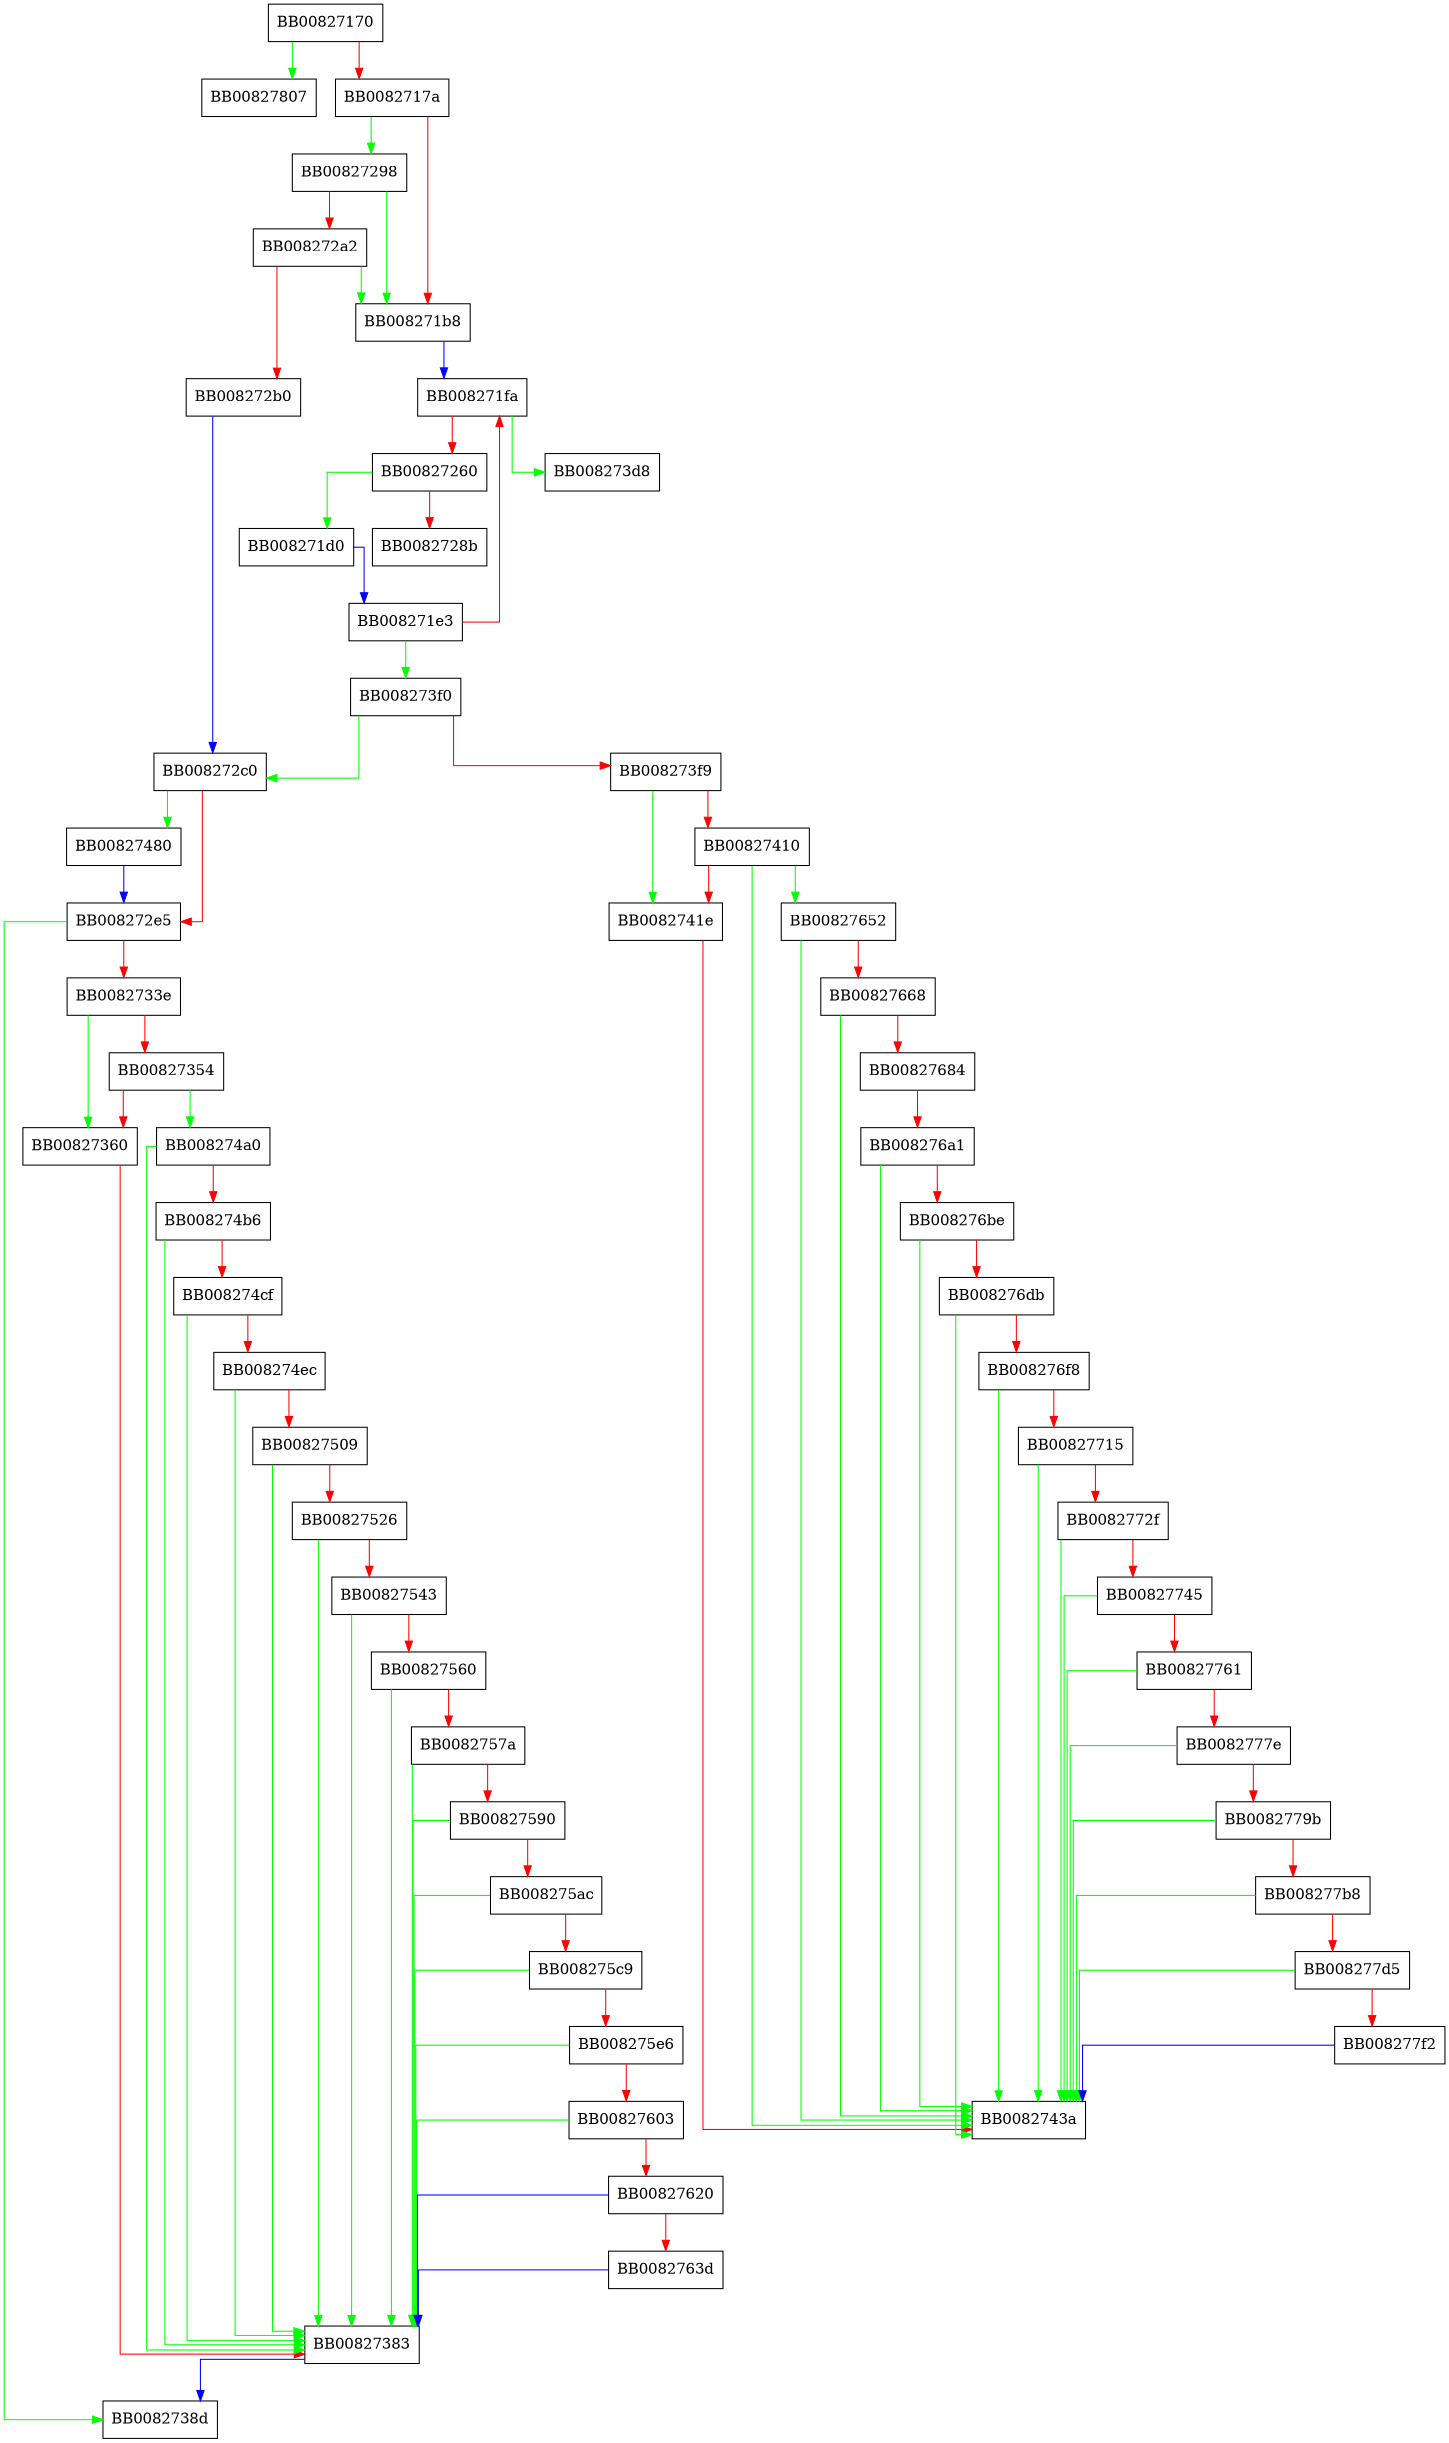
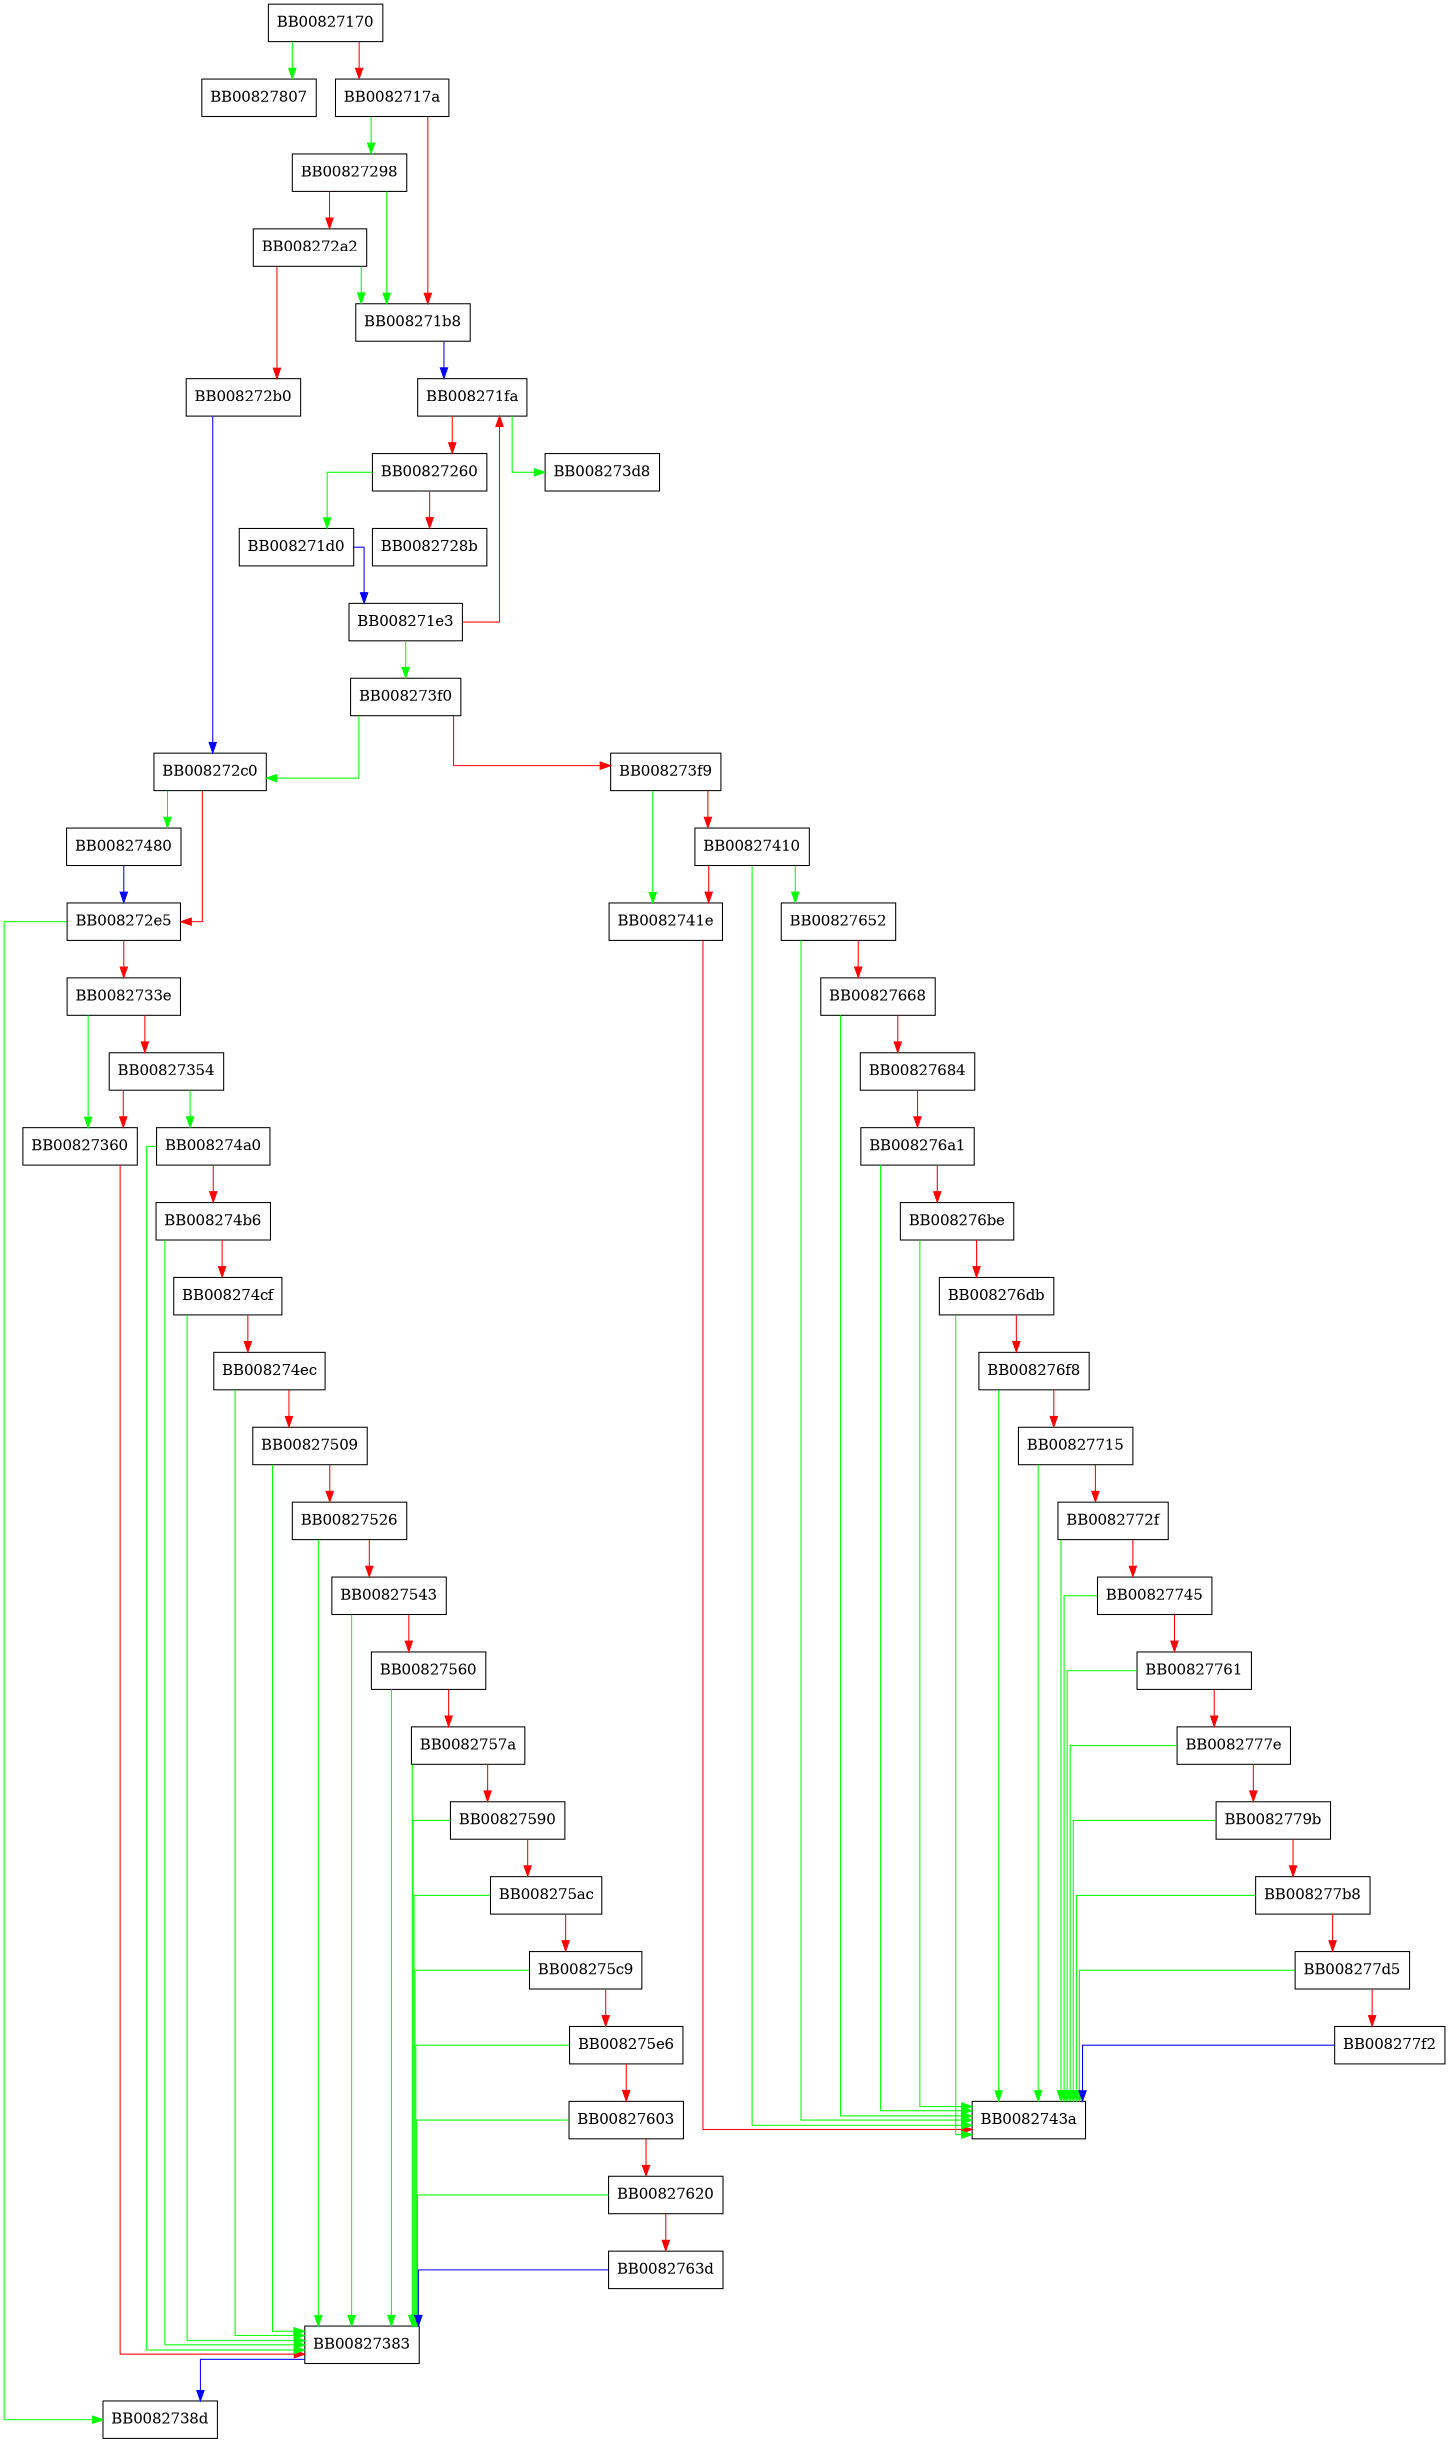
edge "BB00827620" -> "BB00827383": color blue -> green
